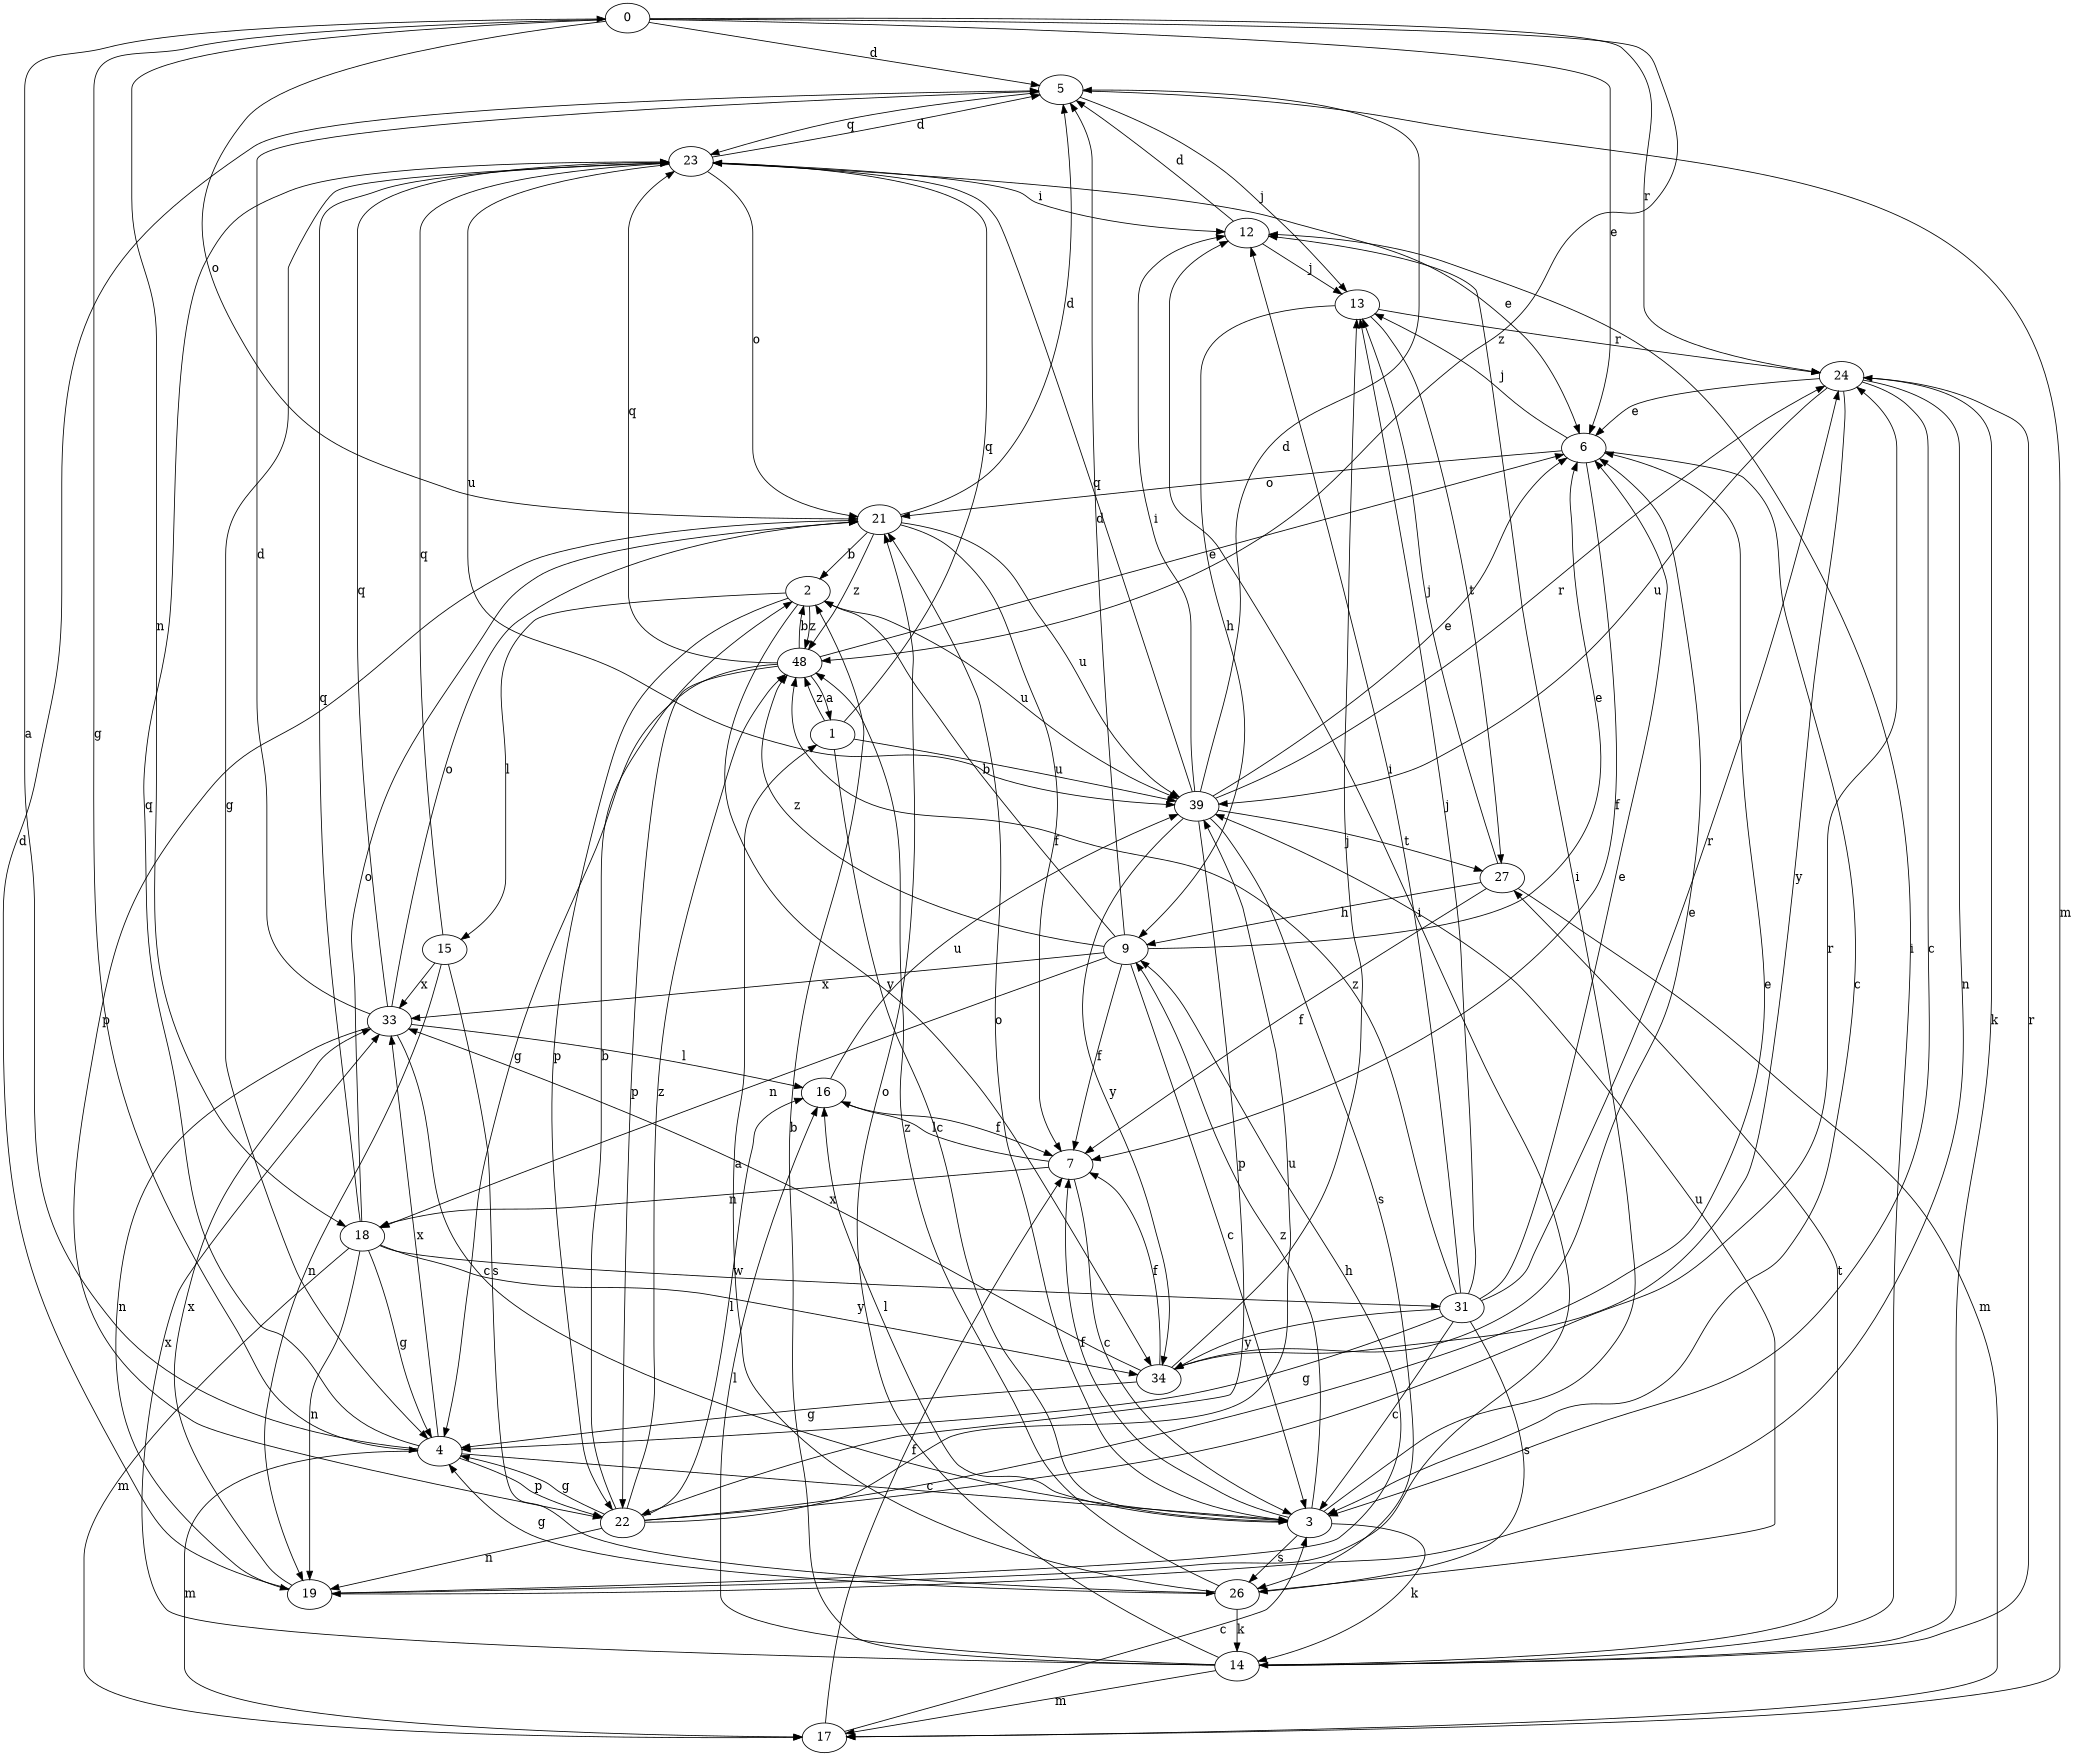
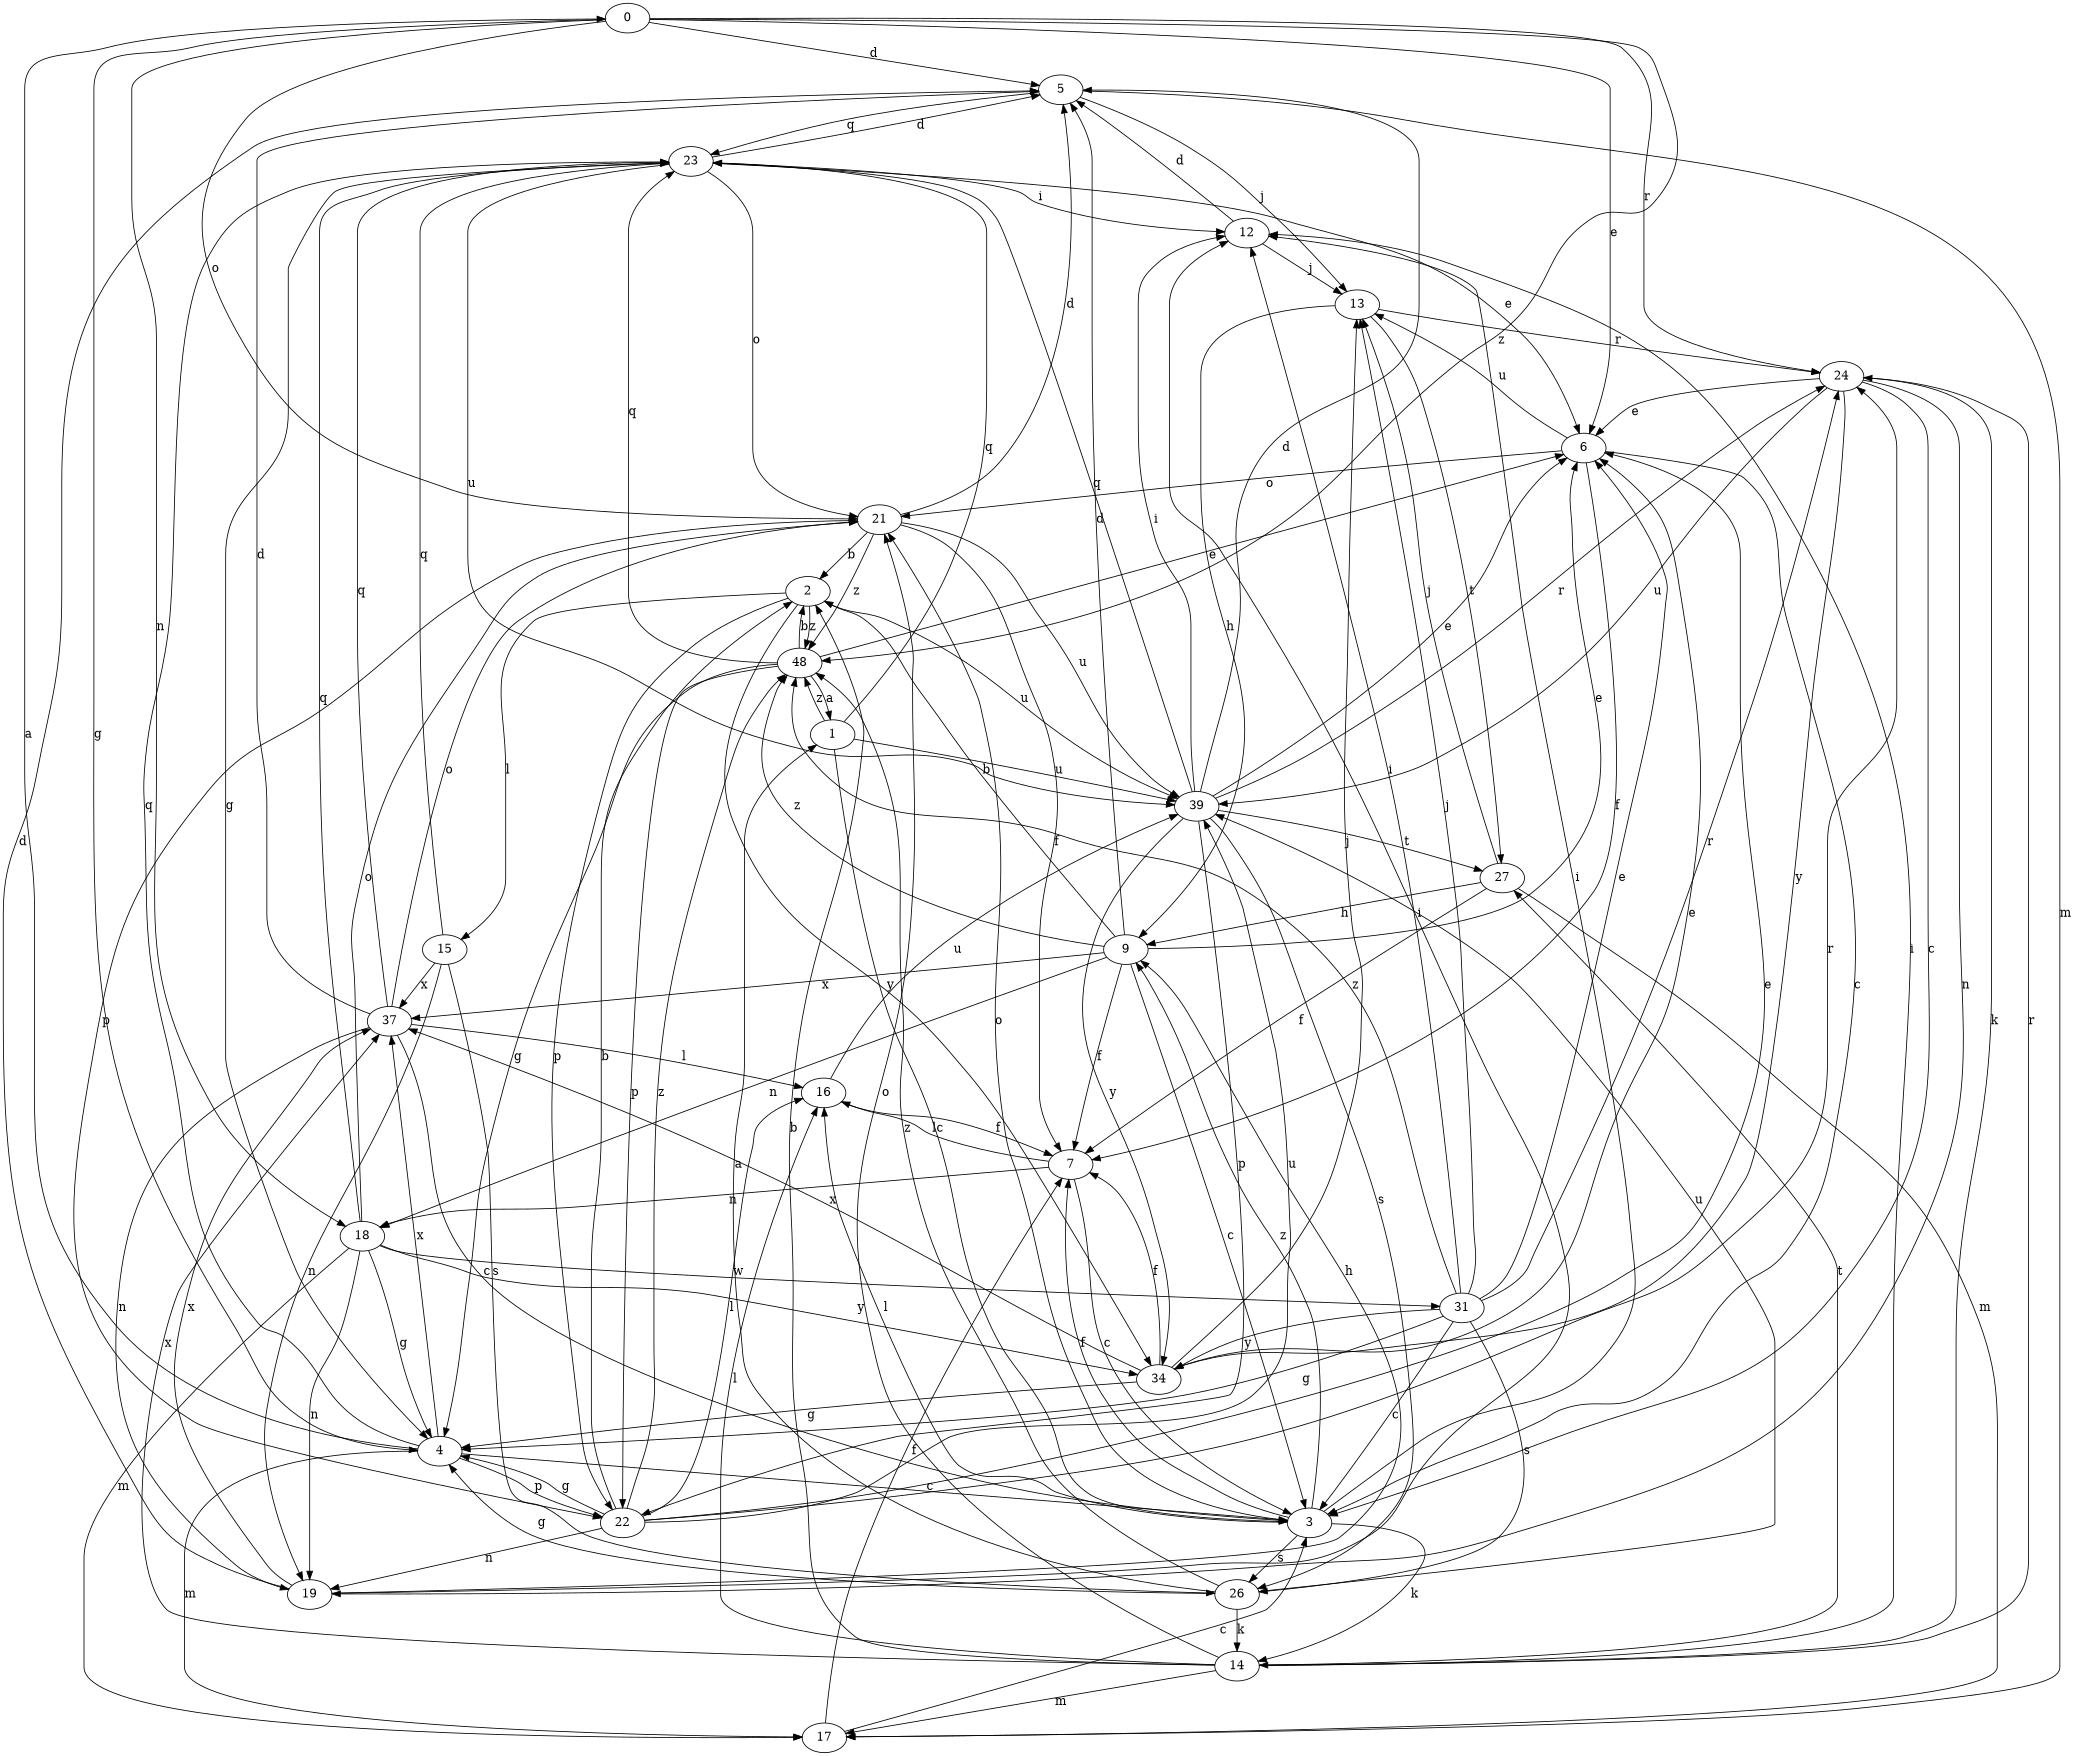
edge "6" -> "13": label "j" -> "u"
node "33": label "33" -> "37"
